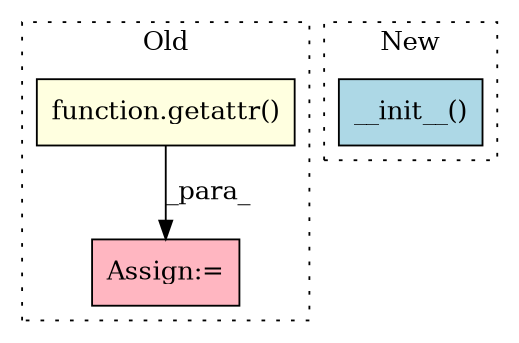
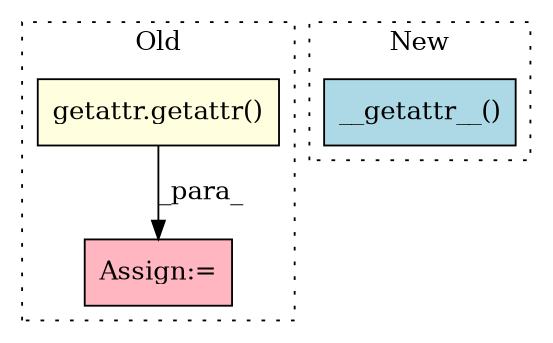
node "function.getattr()": label "function.getattr()" -> "getattr.getattr()"
node "__init__()": label "__init__()" -> "__getattr__()"
